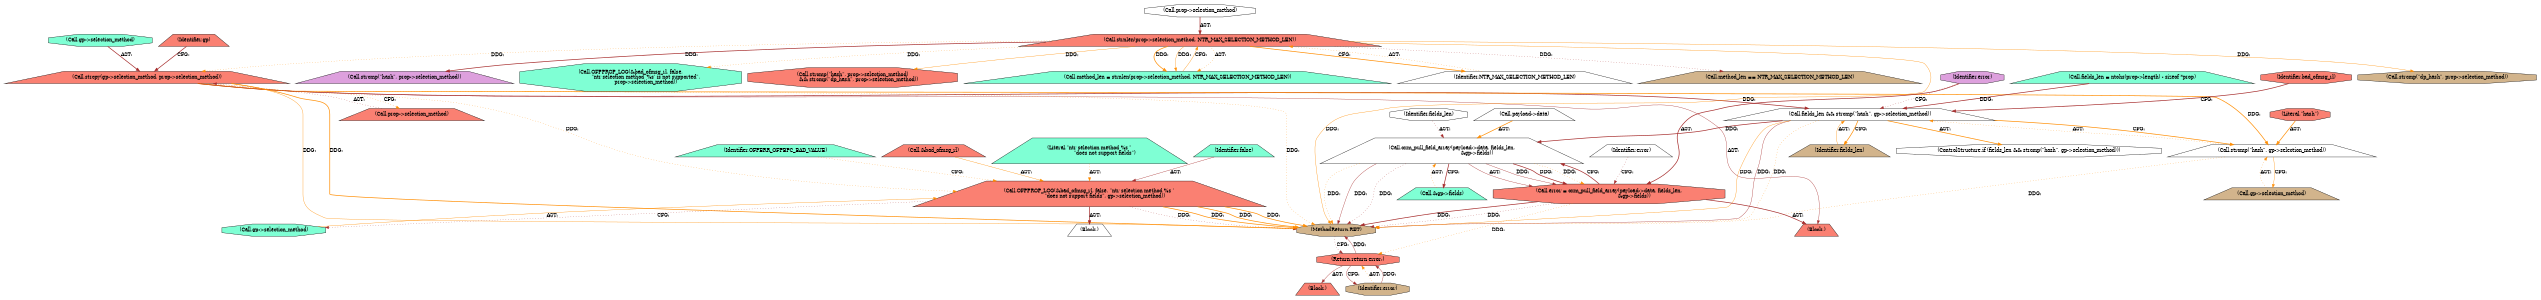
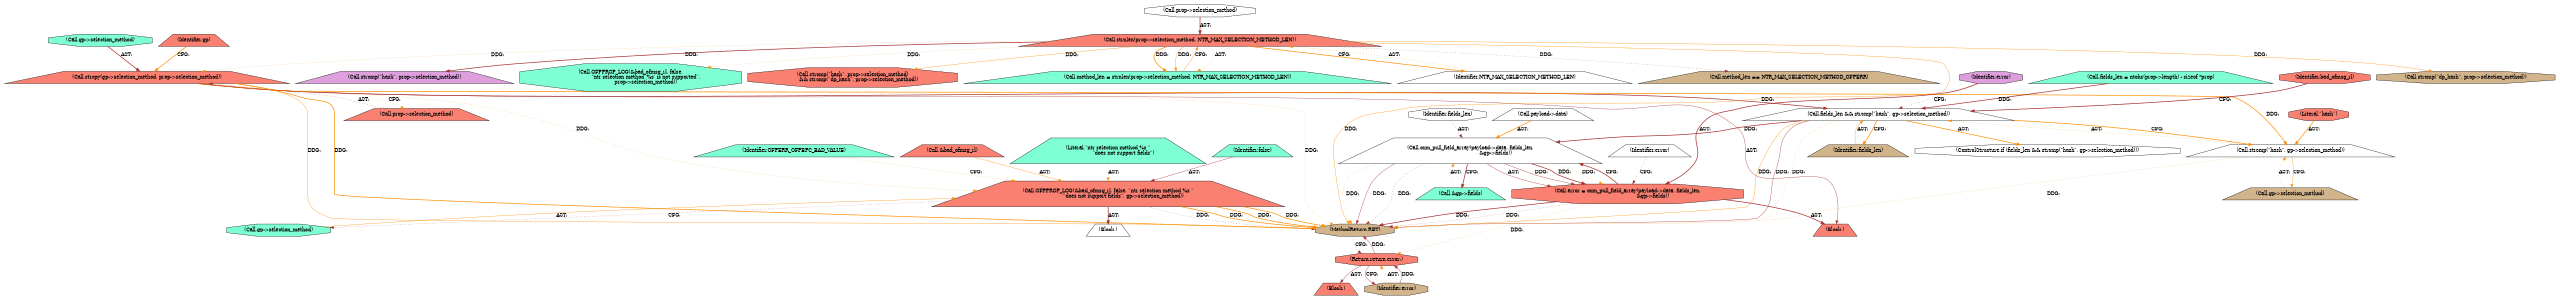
edge "(Identifier,gp)" -> "(Call,strcpy(gp->selection_method, prop->selection_method))": color brown -> darkorange
node "(Call,method_len == NTR_MAX_SELECTION_METHOD_LEN)": label "(Call,method_len == NTR_MAX_SELECTION_METHOD_LEN)" -> "(Call,method_len == NTR_MAX_SELECTION_METHOD_OFPERR)"
